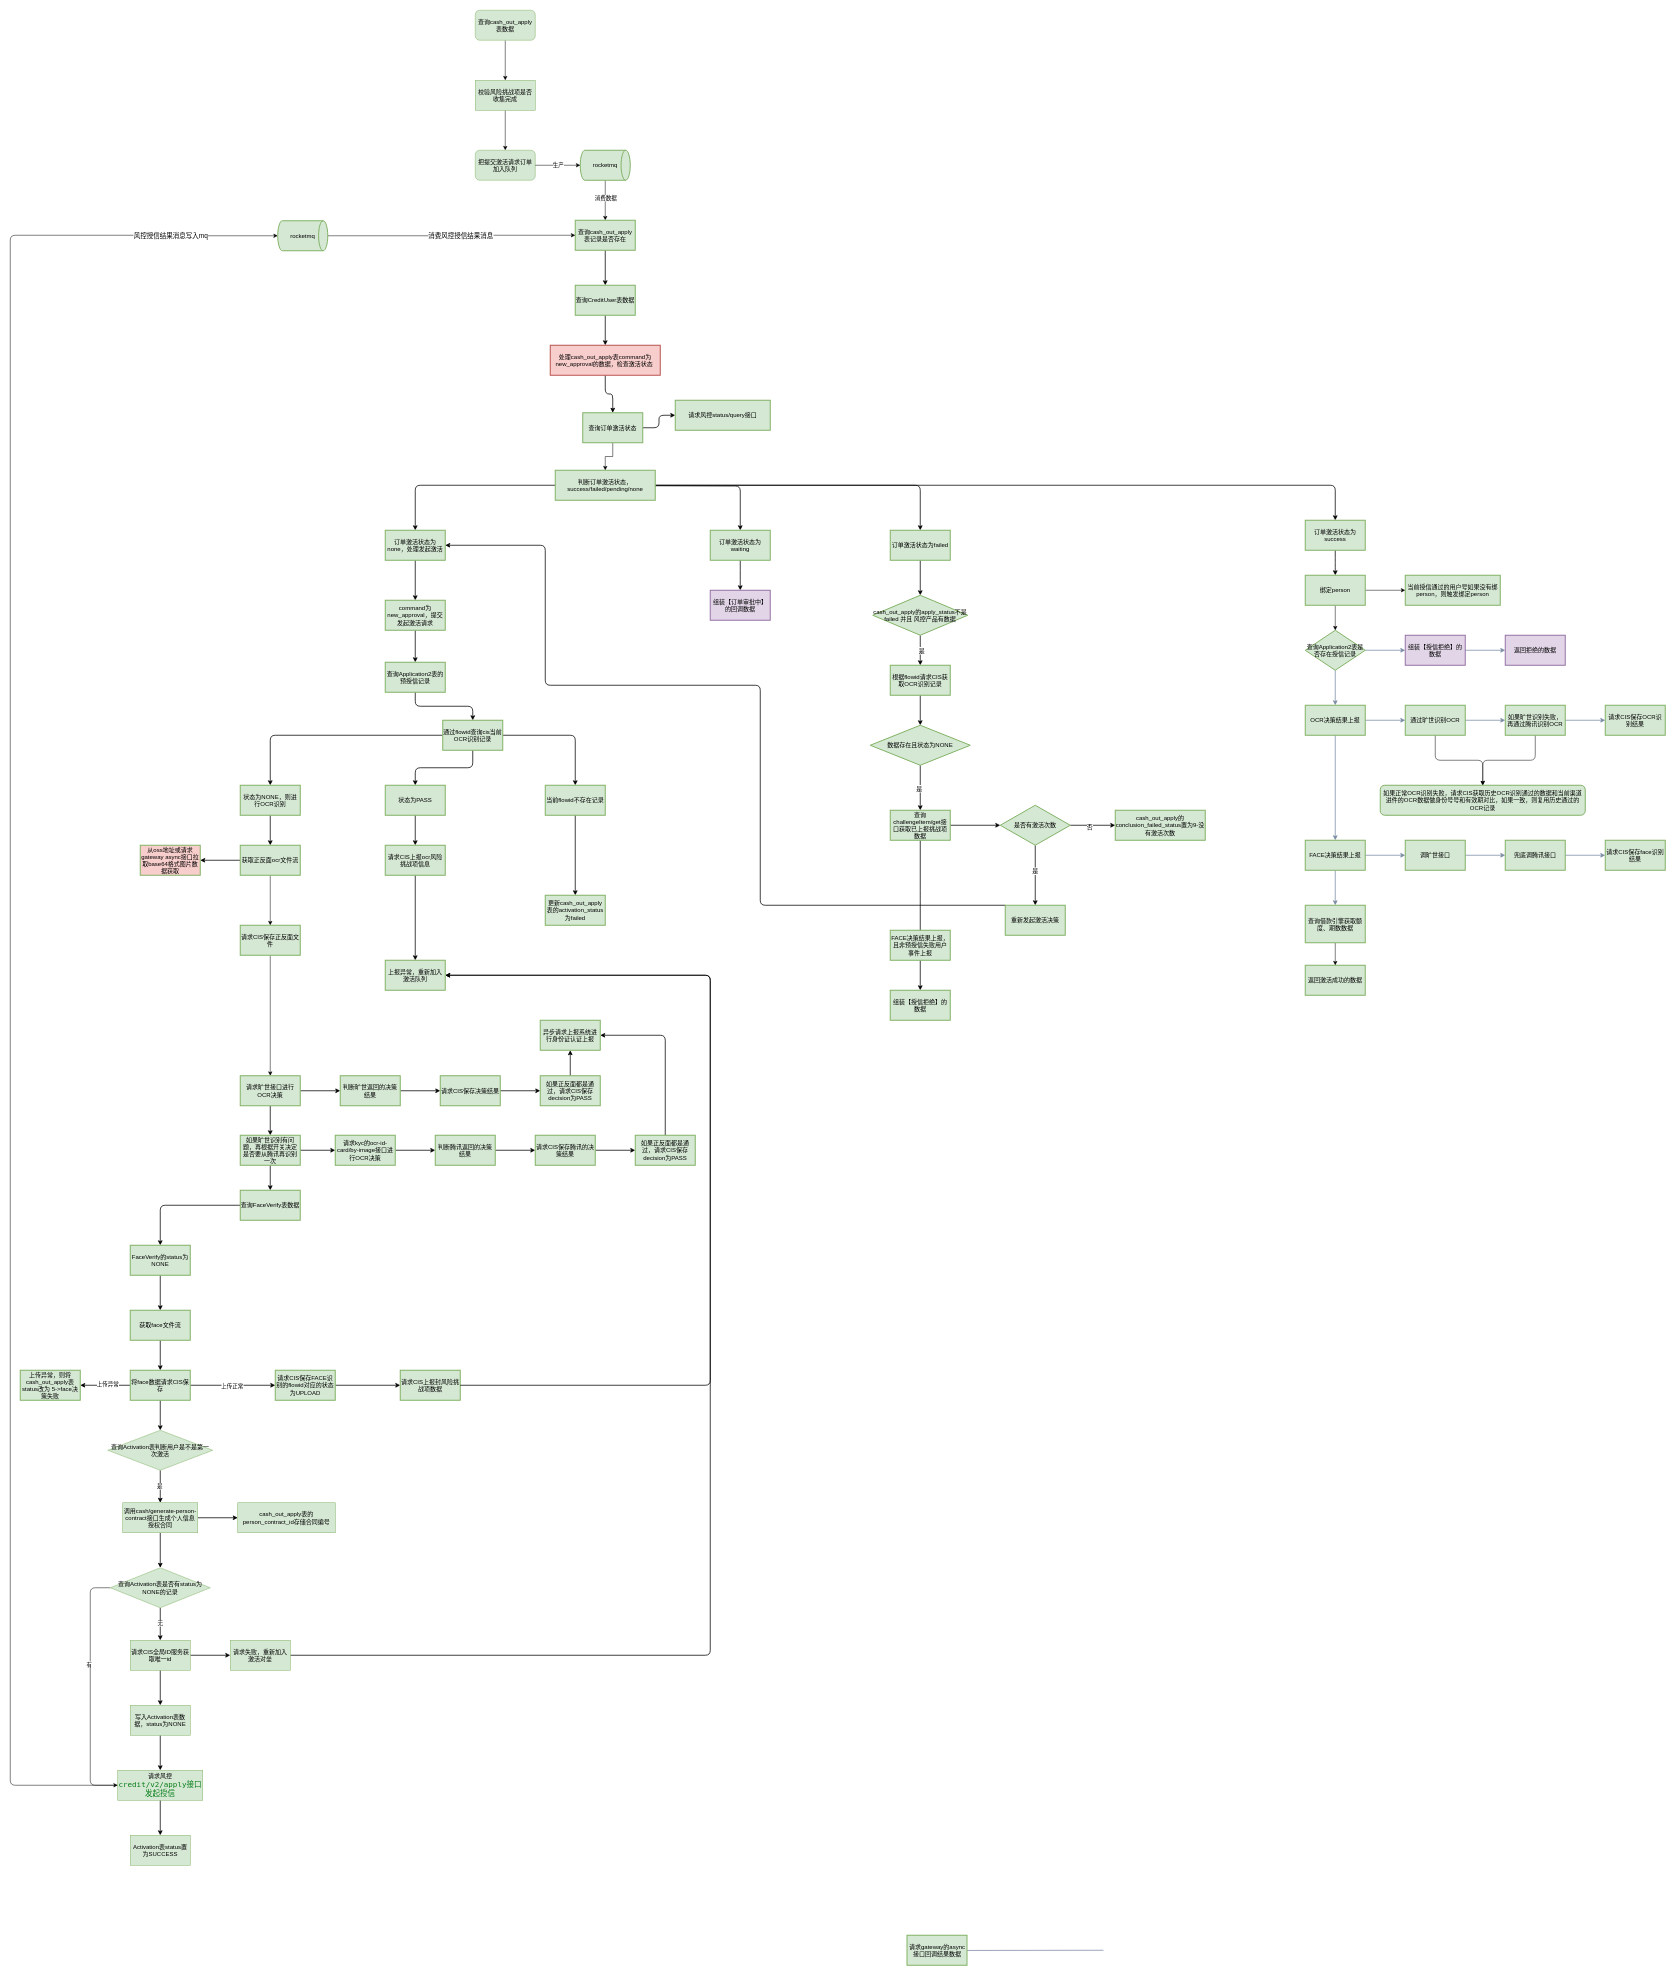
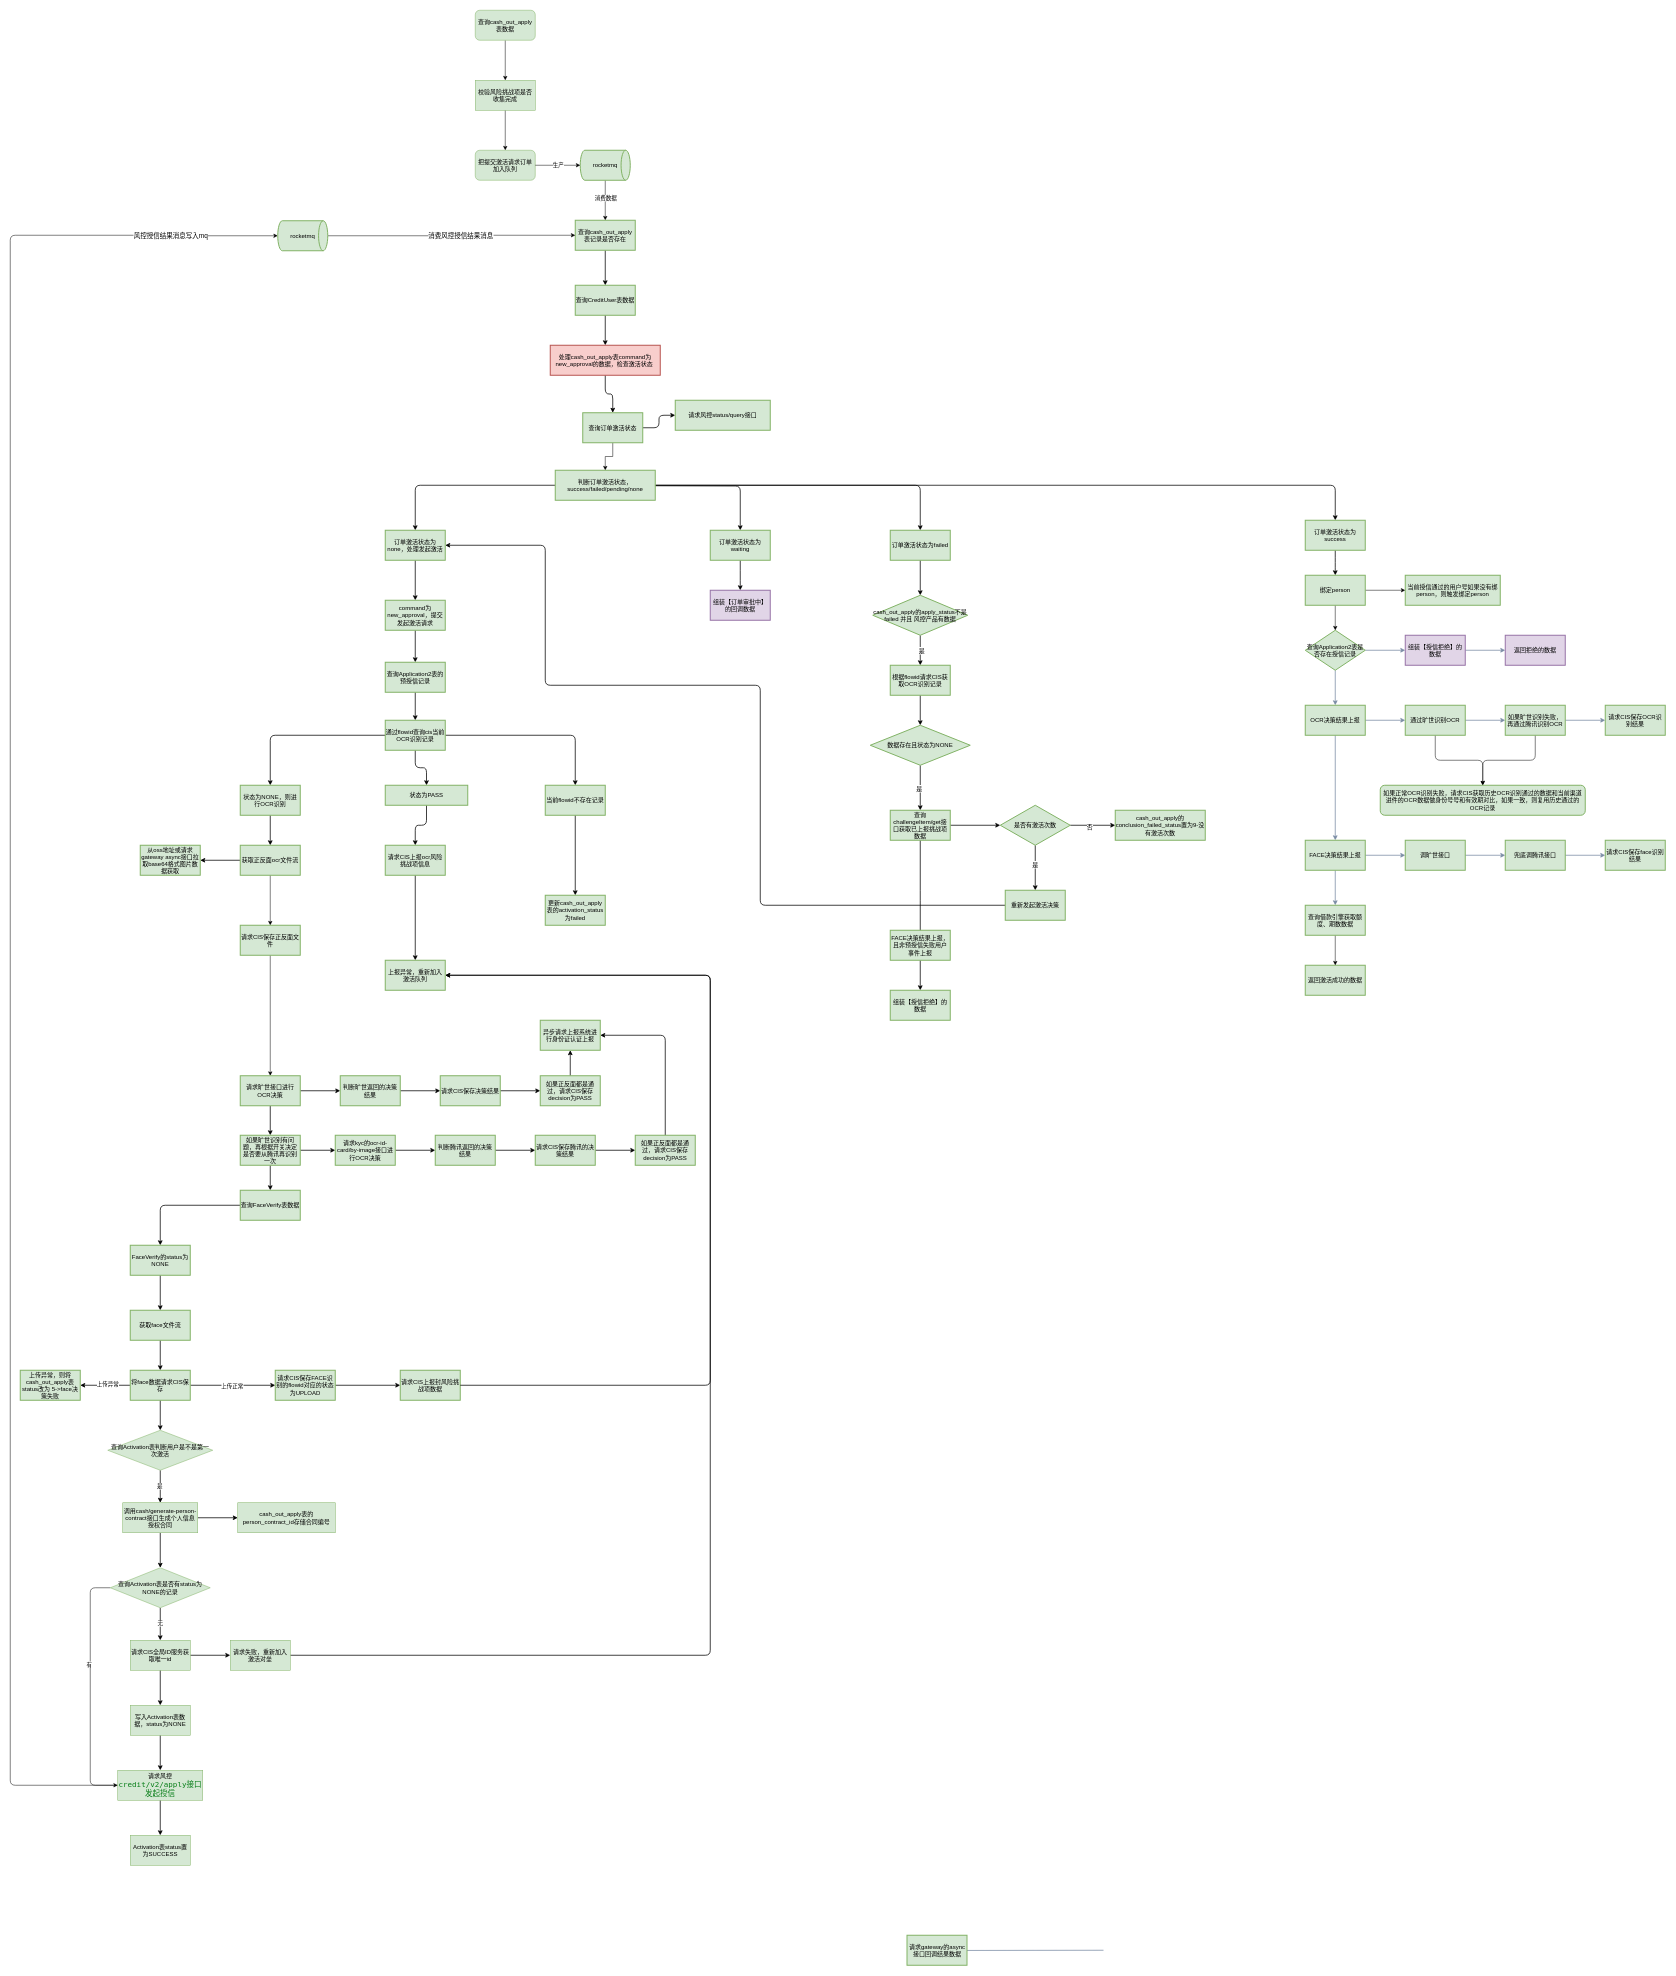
node "通过flowid查询cis当前OCR识别记录": moved (473, 735) -> (415, 735)
node "状态为PASS": size 60x30 -> 83x20
node "从oss地址或请求gateway async接口拉取base64格式图片数据获取": fillcolor #f8cecc -> #d5e8d4
node "重新发起激活决策": moved (1035, 920) -> (1035, 905)
node "查询借款引擎获取额度、期数数据": size 60x38 -> 60x30
